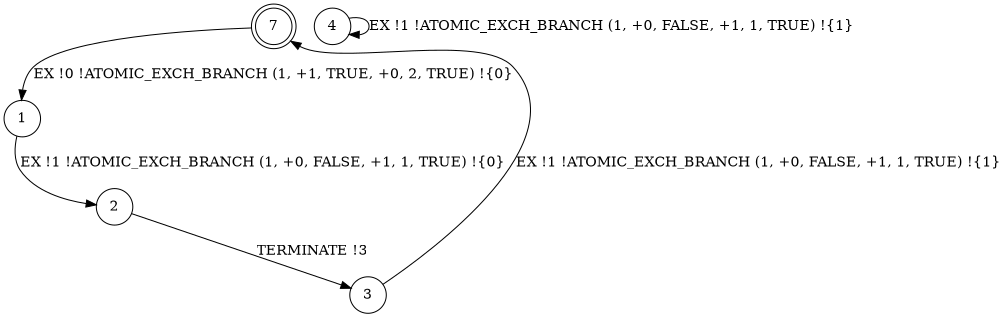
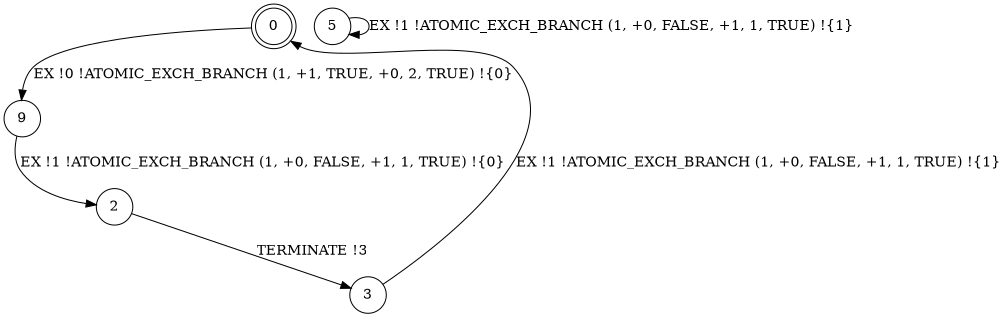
node "7": label "7" -> "0"
node "4": label "4" -> "5"
node "1": label "1" -> "9"
